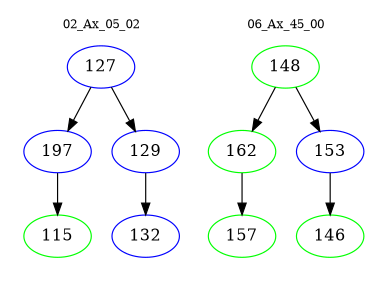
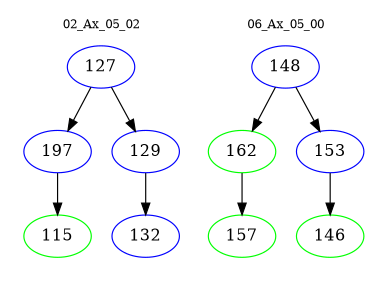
cluster "06_Ax_45_00": label "06_Ax_45_00" -> "06_Ax_05_00"
node "148": color green -> blue
